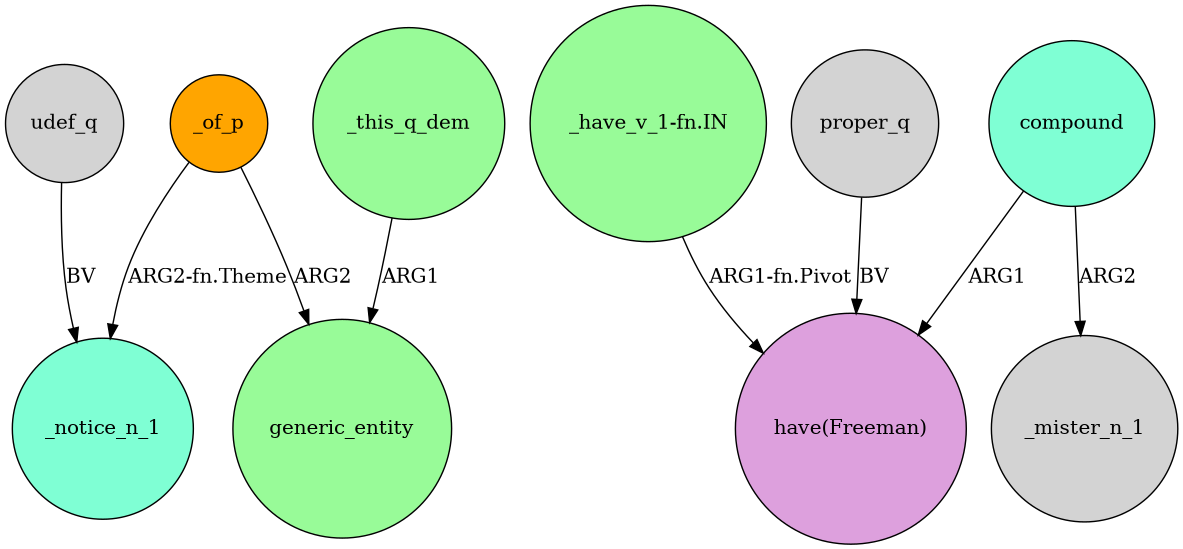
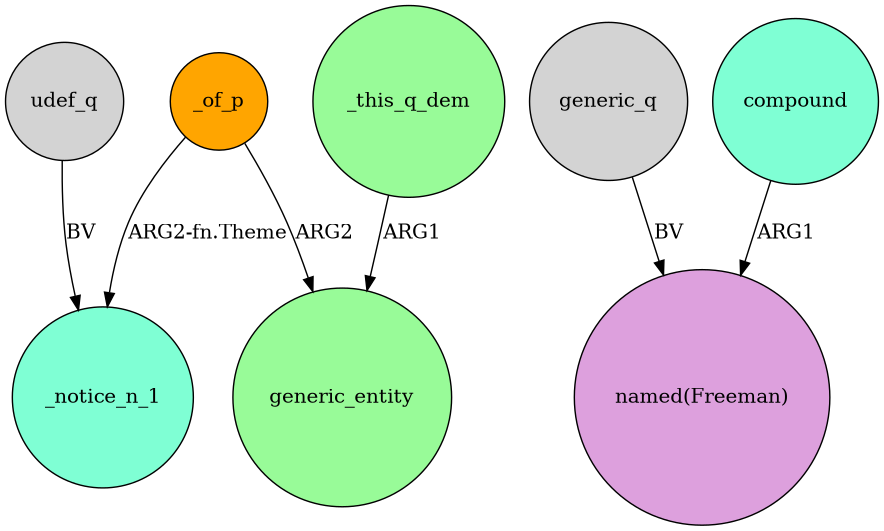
node "_have_v_1-fn.IN": removed
node "proper_q": label "proper_q" -> "generic_q"
node "have(Freeman)": label "have(Freeman)" -> "named(Freeman)"
node "_mister_n_1": removed
